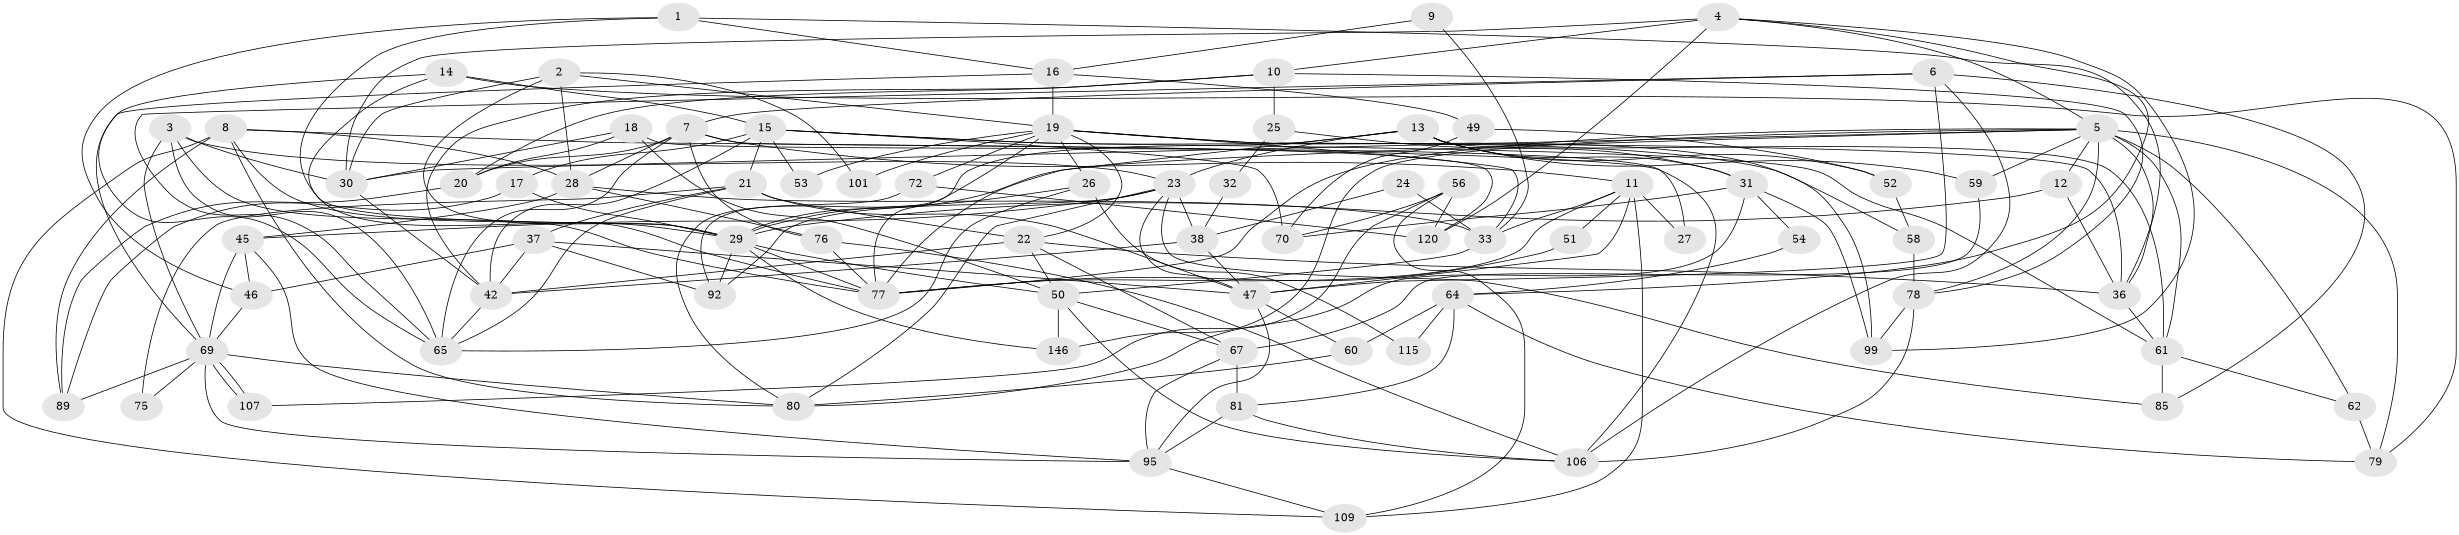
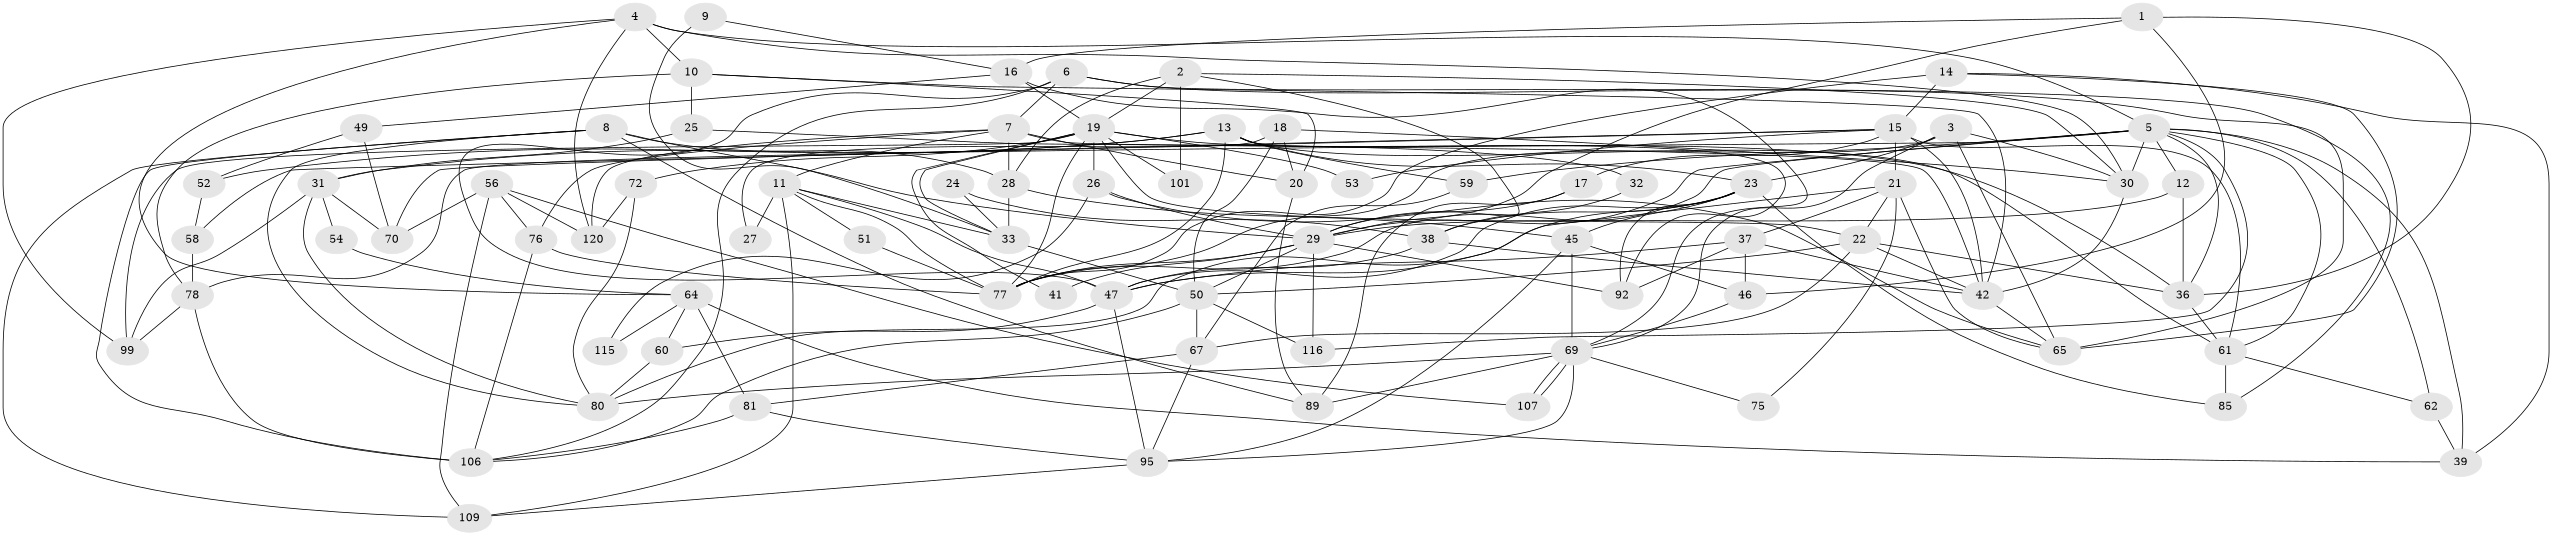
edge "28" -- "76": now "56" -- "76"
edge "7" -- "65": now "7" -- "42"
node "41": added
node "146": label "146" -> "116"
node "79": label "79" -> "39"
